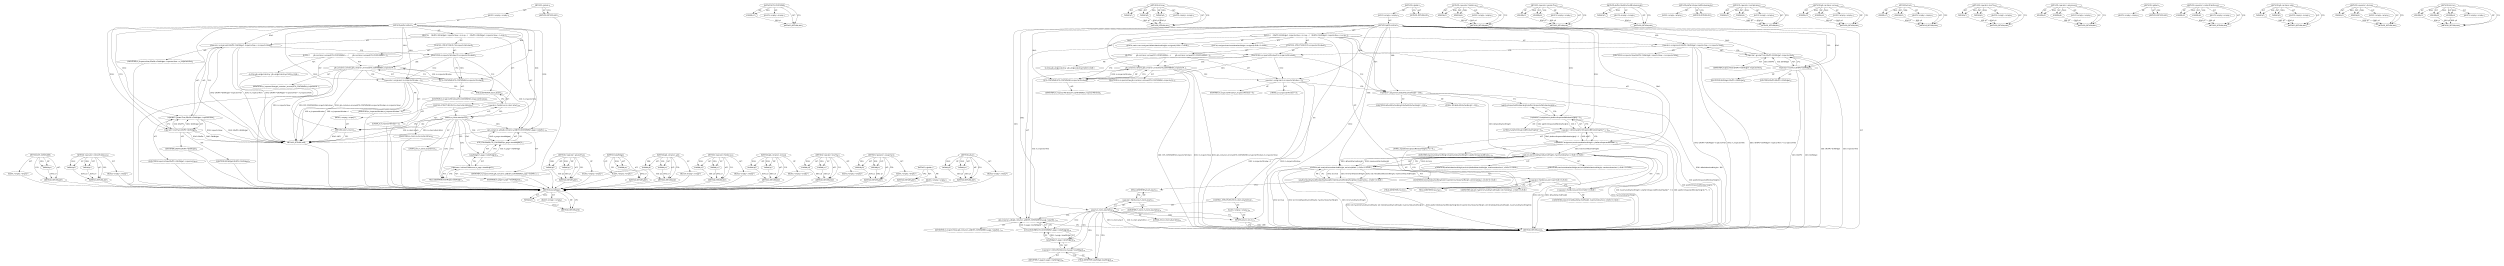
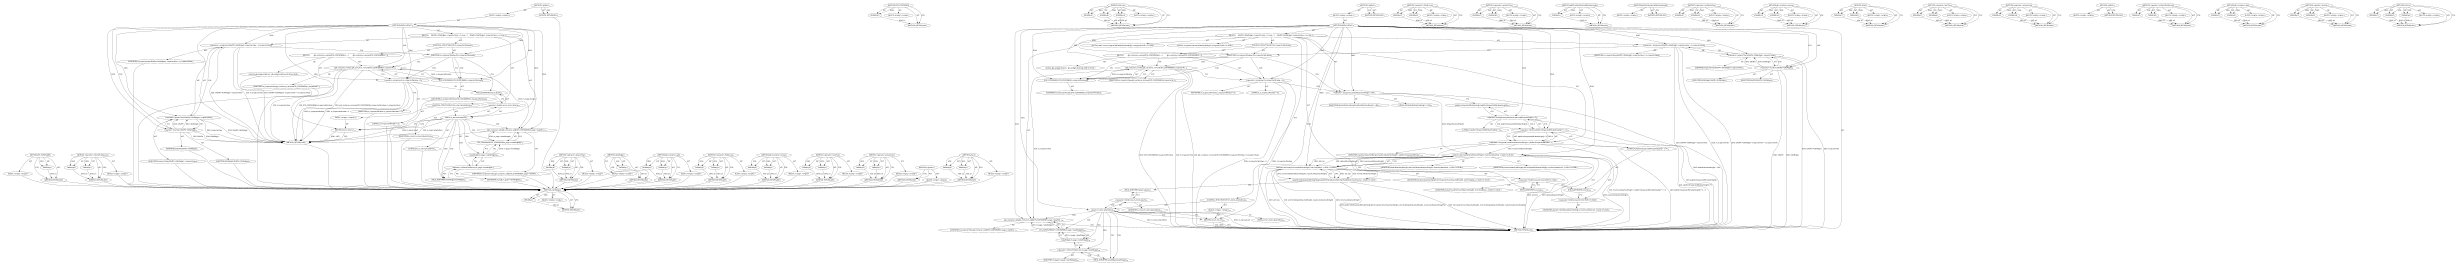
edge "<(<operator>.fieldAccess,std::max)<SUB>13</SUB>>" -> "<(<operator>.fieldAccess,std::min)<SUB>13</SUB>>": now "(FIELD_IDENTIFIER,min,min)" -> "<(<operator>.fieldAccess,std::min)<SUB>13</SUB>>"
